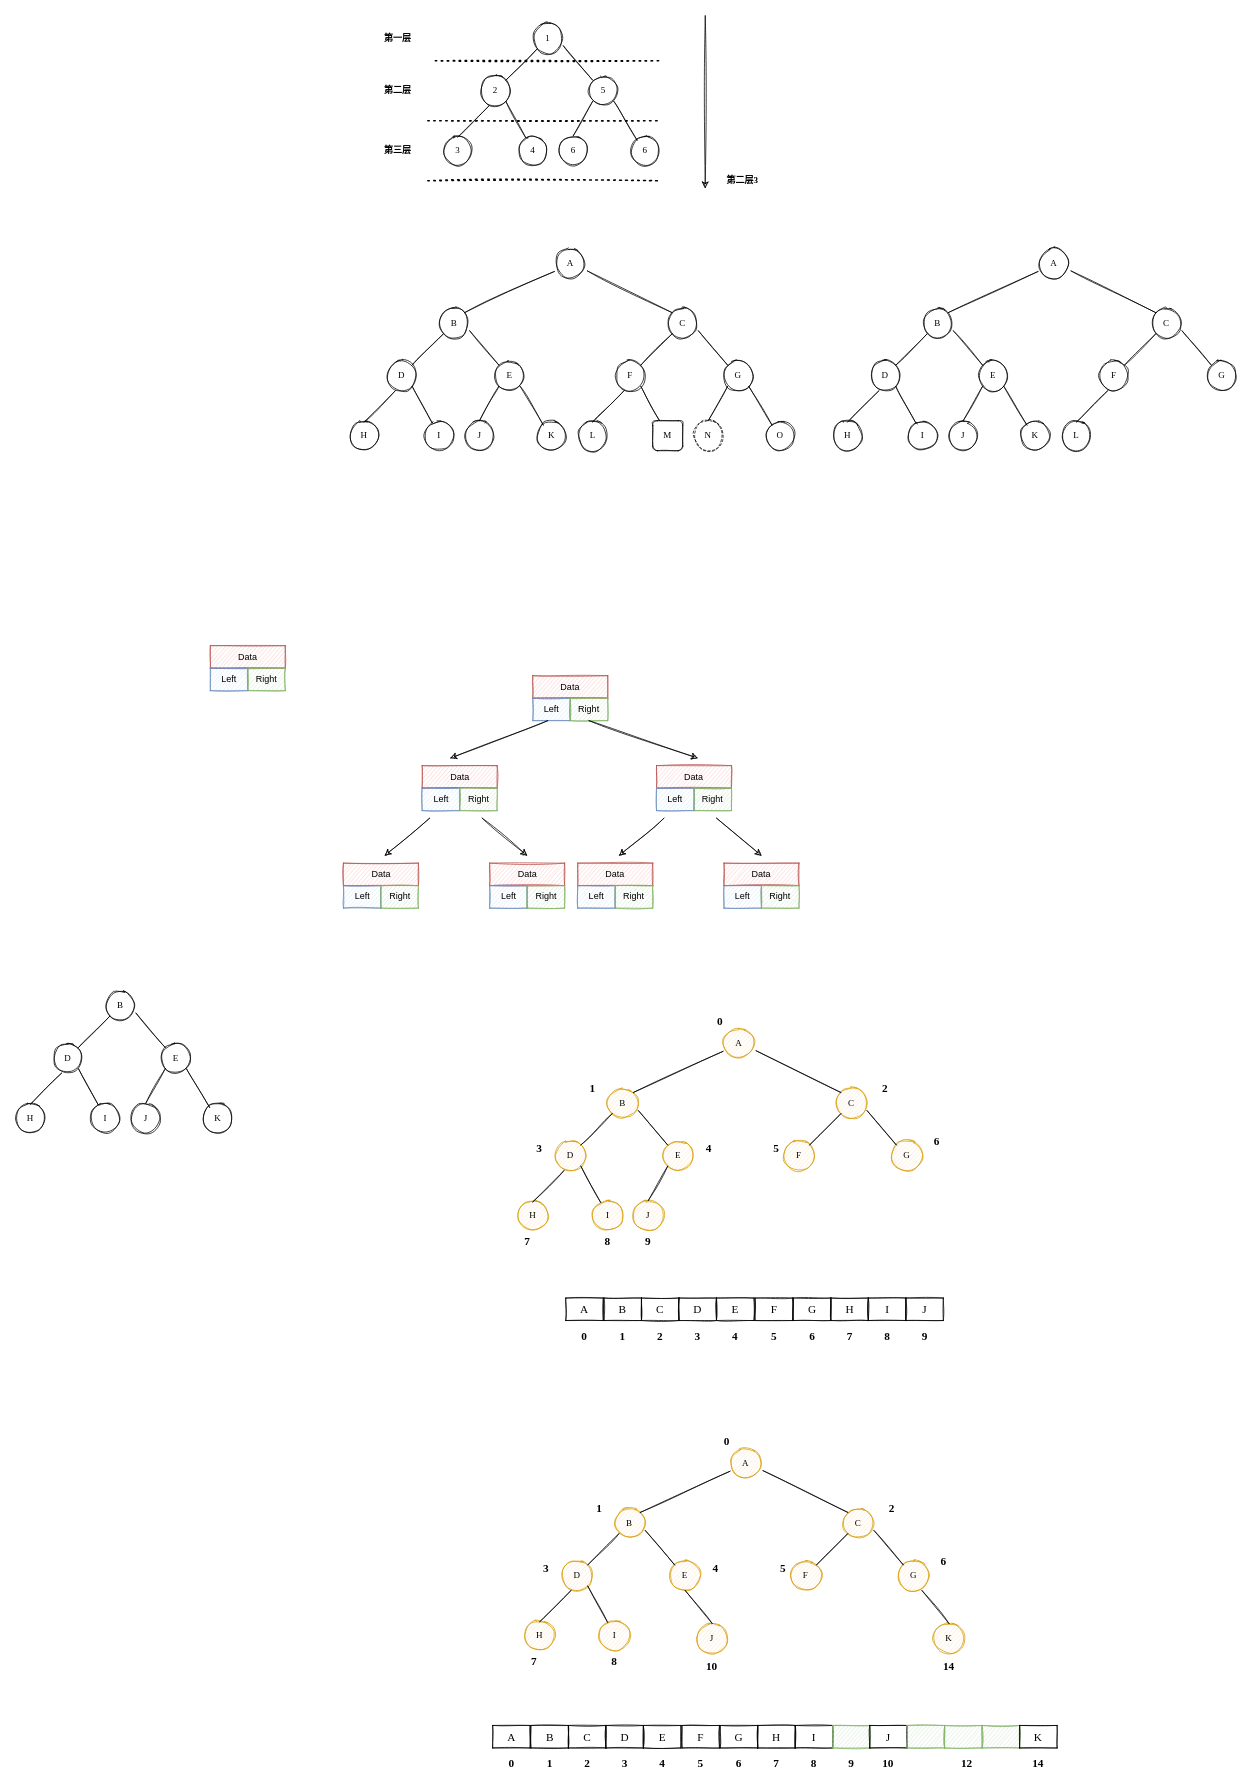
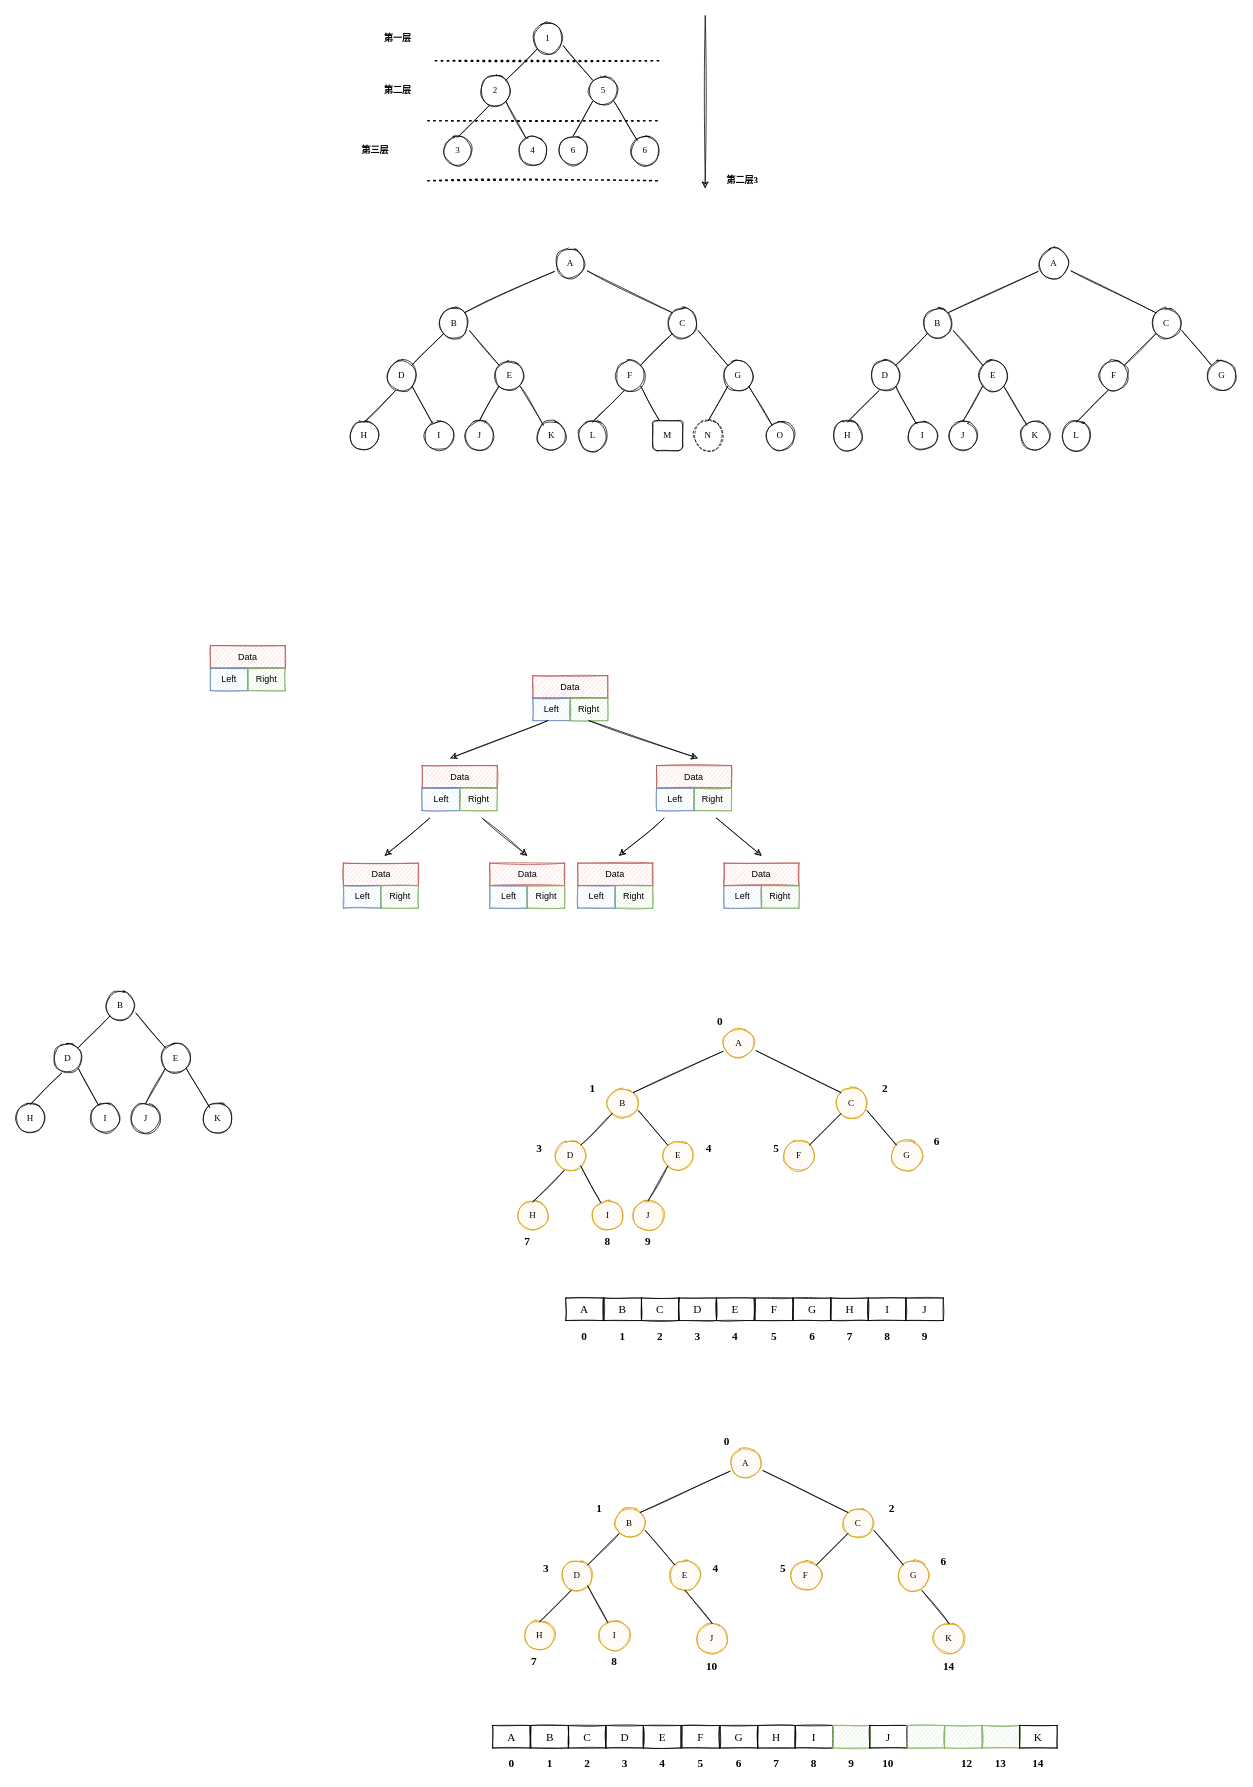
node "第三层": moved (398, 150) -> (375, 150)
node "13": added
